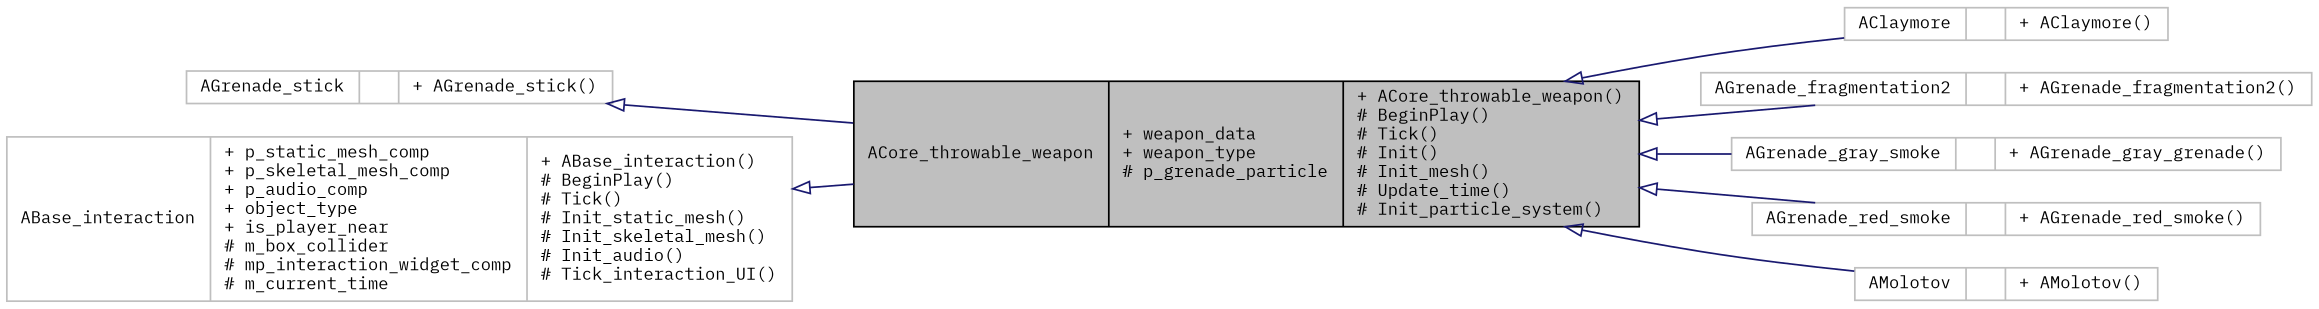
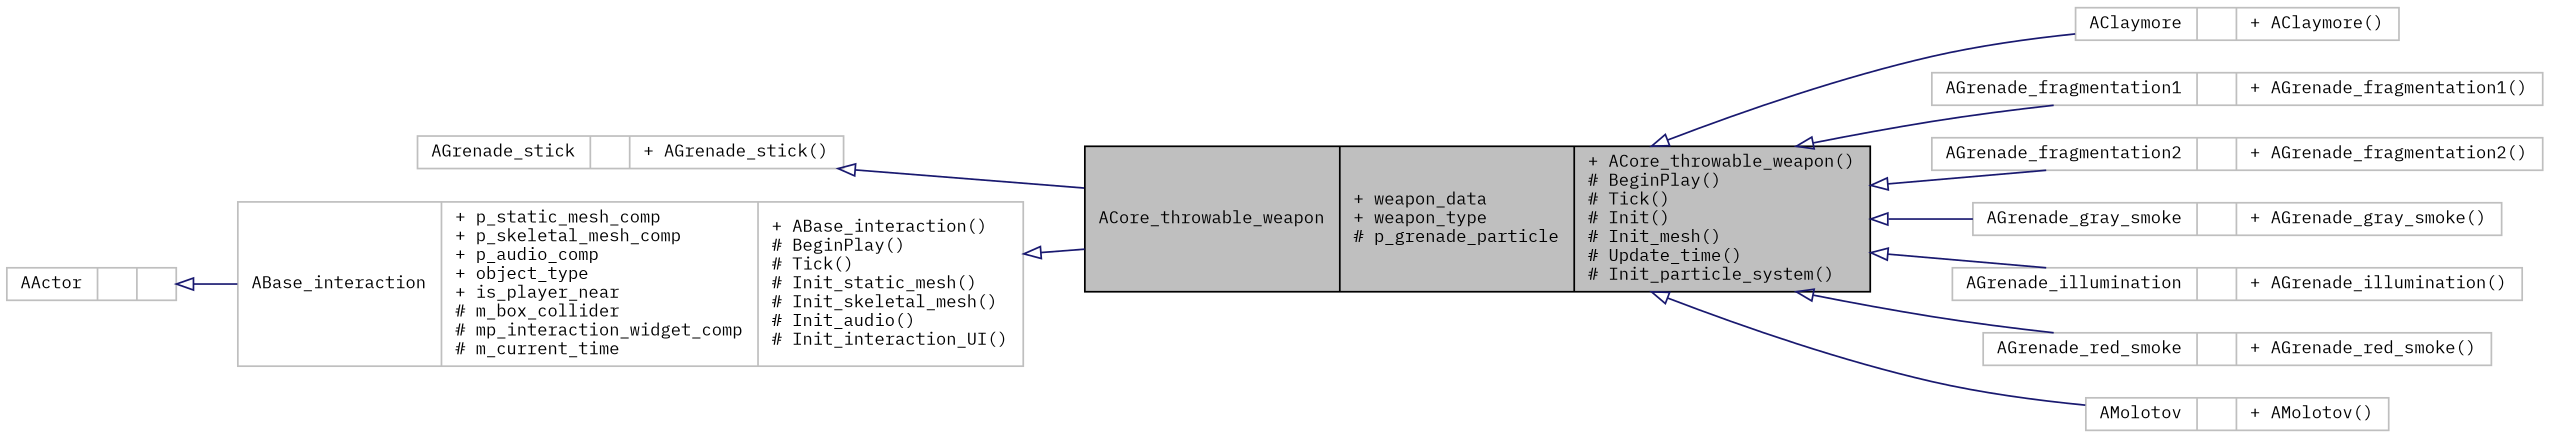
node "AGrenade_fragmentation1": added
node "AGrenade_gray_smoke": text "+ AGrenade_gray_grenade()" -> "+ AGrenade_gray_smoke()"
node "ABase_interaction": text "# Tick_interaction_UI()" -> "# Init_interaction_UI()"
node "AActor": added
node "AGrenade_illumination": added
